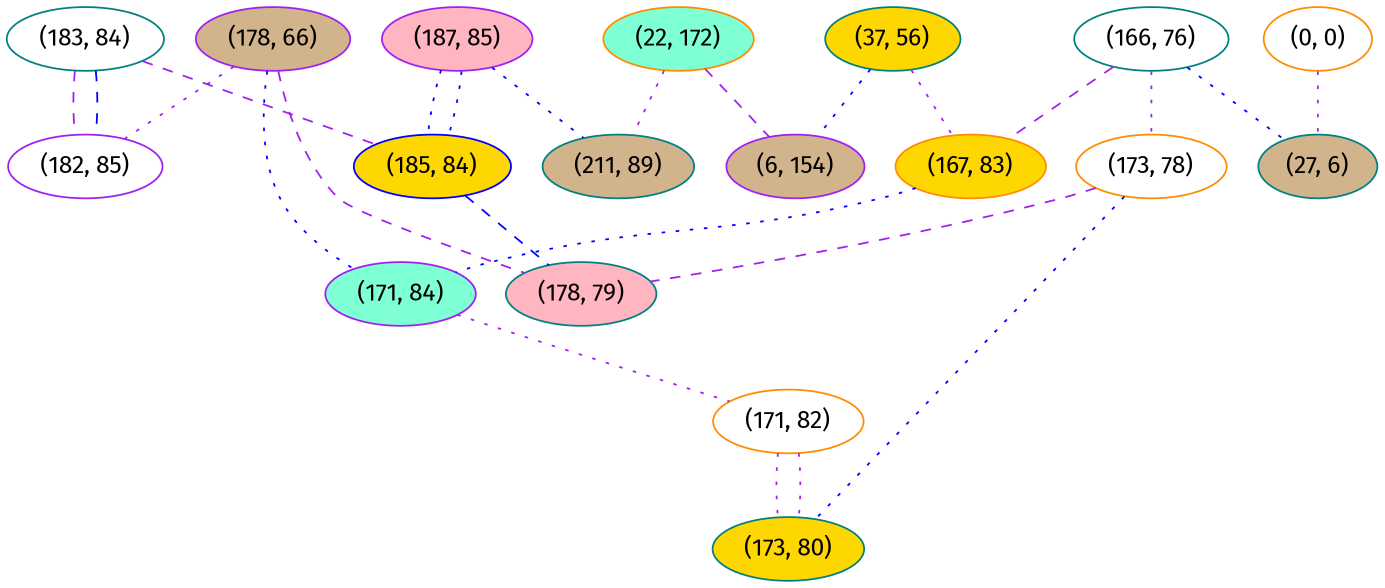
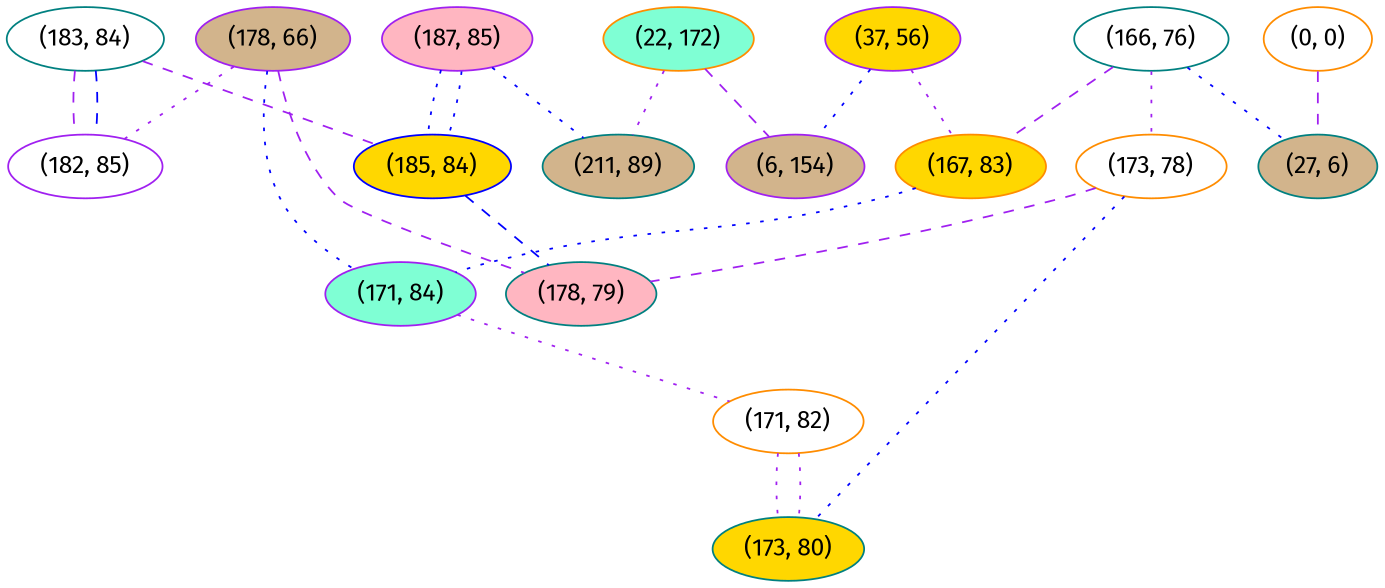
node "(37, 56)": color teal -> purple
edge "(0, 0)" -- "(27, 6)": style dotted -> dashed
